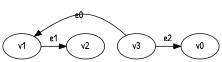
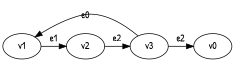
edge "v2" -> "v3": added, label "e2"
